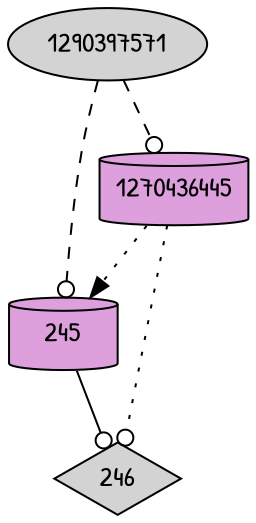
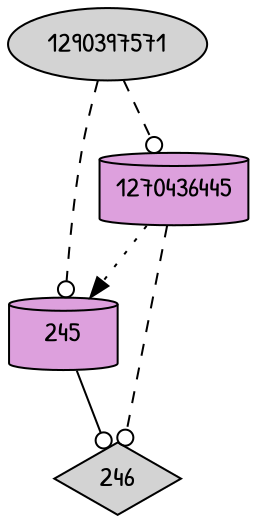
edge "1270436445" -> "246": style dotted -> dashed
